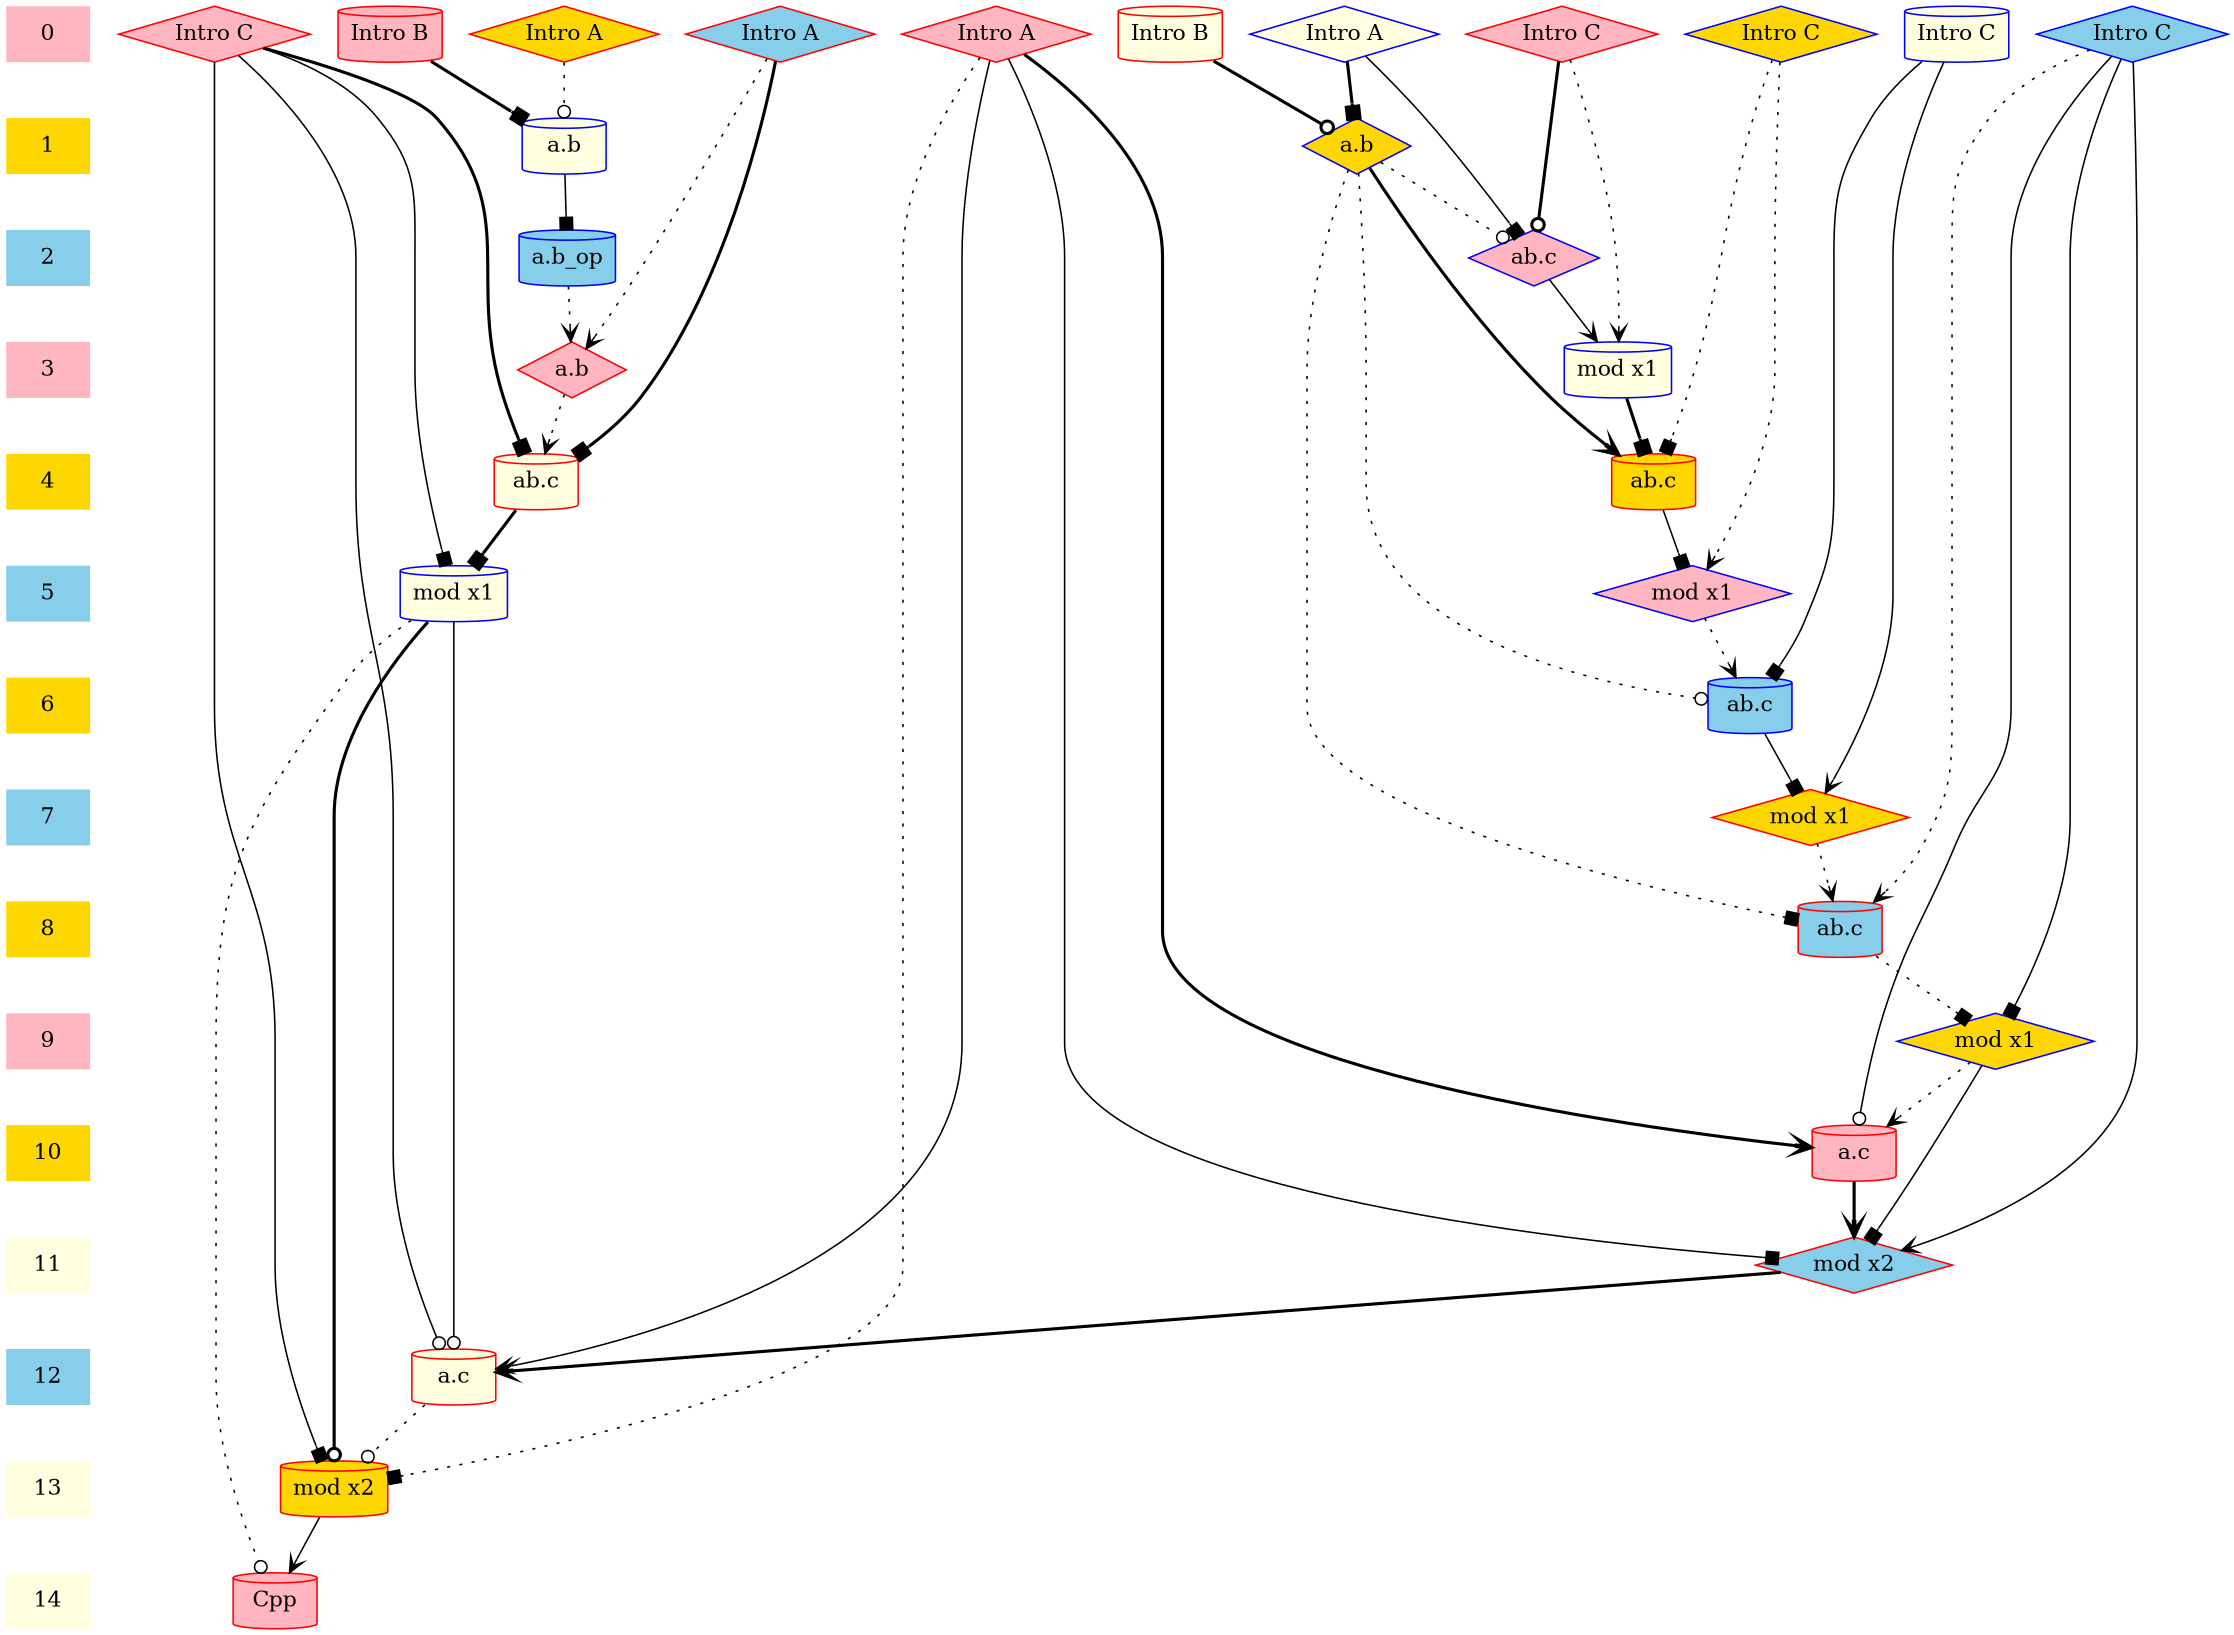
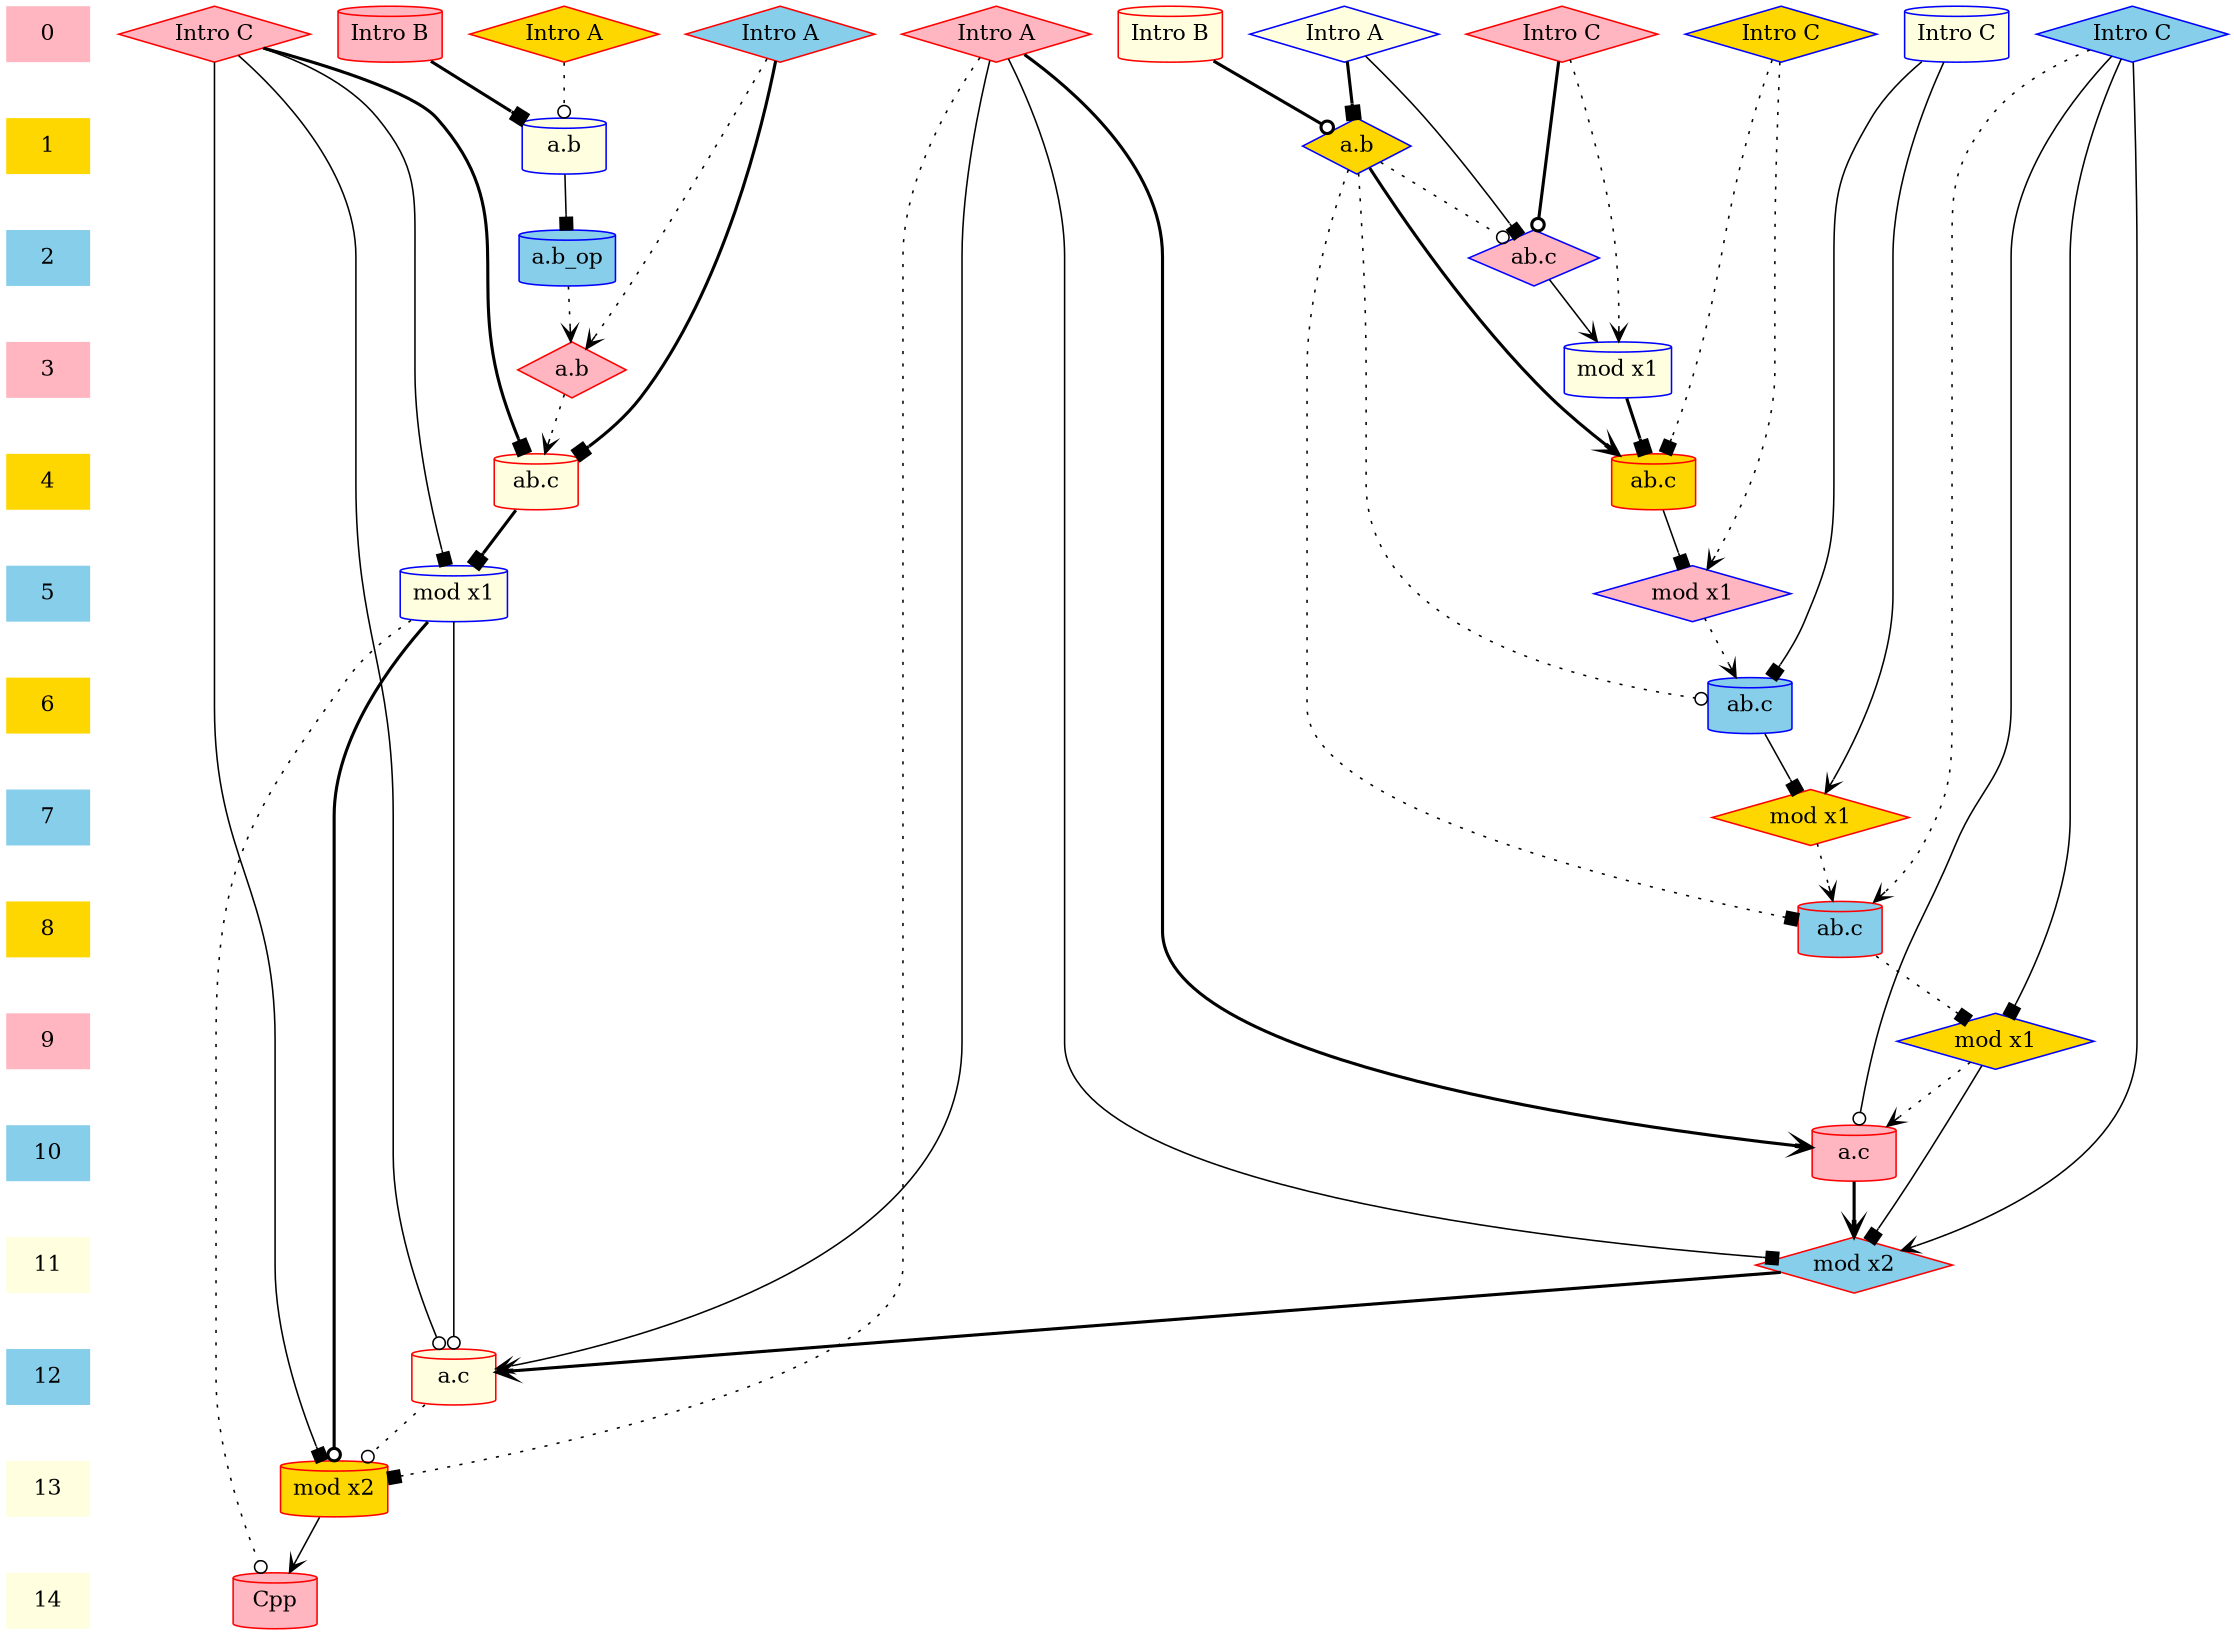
node "10": fillcolor gold -> skyblue
